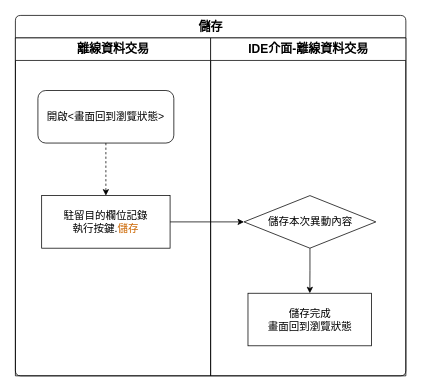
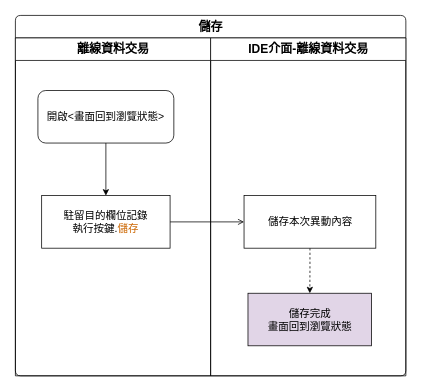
edge "開啟<畫面回到瀏覽狀態>" -> "駐留目的欄位記錄 執行按鍵.儲存": style dashed -> solid
edge "駐留目的欄位記錄 執行按鍵.儲存" -> "儲存本次異動內容": arrowhead classic -> open
node "儲存本次異動內容": shape diamond -> rectangle
edge "儲存本次異動內容" -> "儲存完成 畫面回到瀏覽狀態": style solid -> dashed
node "儲存完成 畫面回到瀏覽狀態": fillcolor #ffffff -> #e1d5e7
